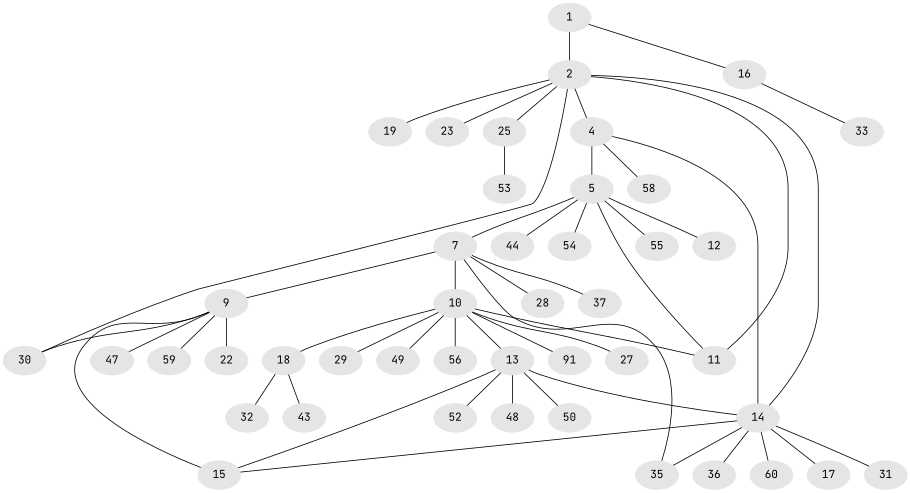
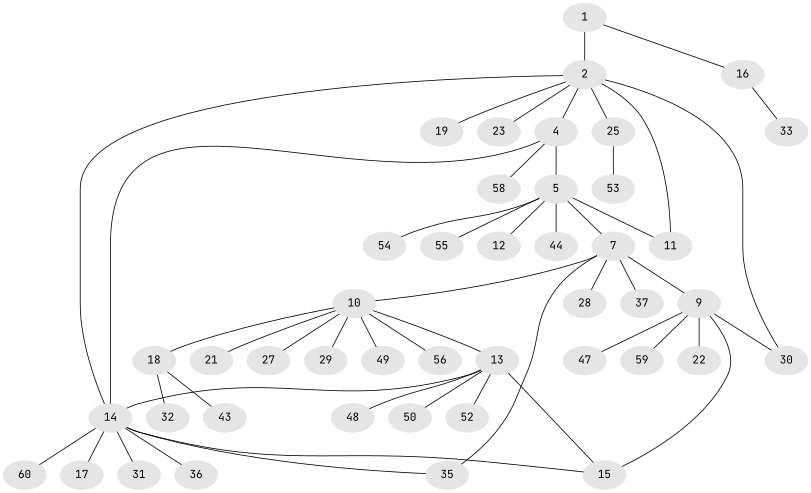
edge "10" -- "11": removed
node "91": label "91" -> "21"
